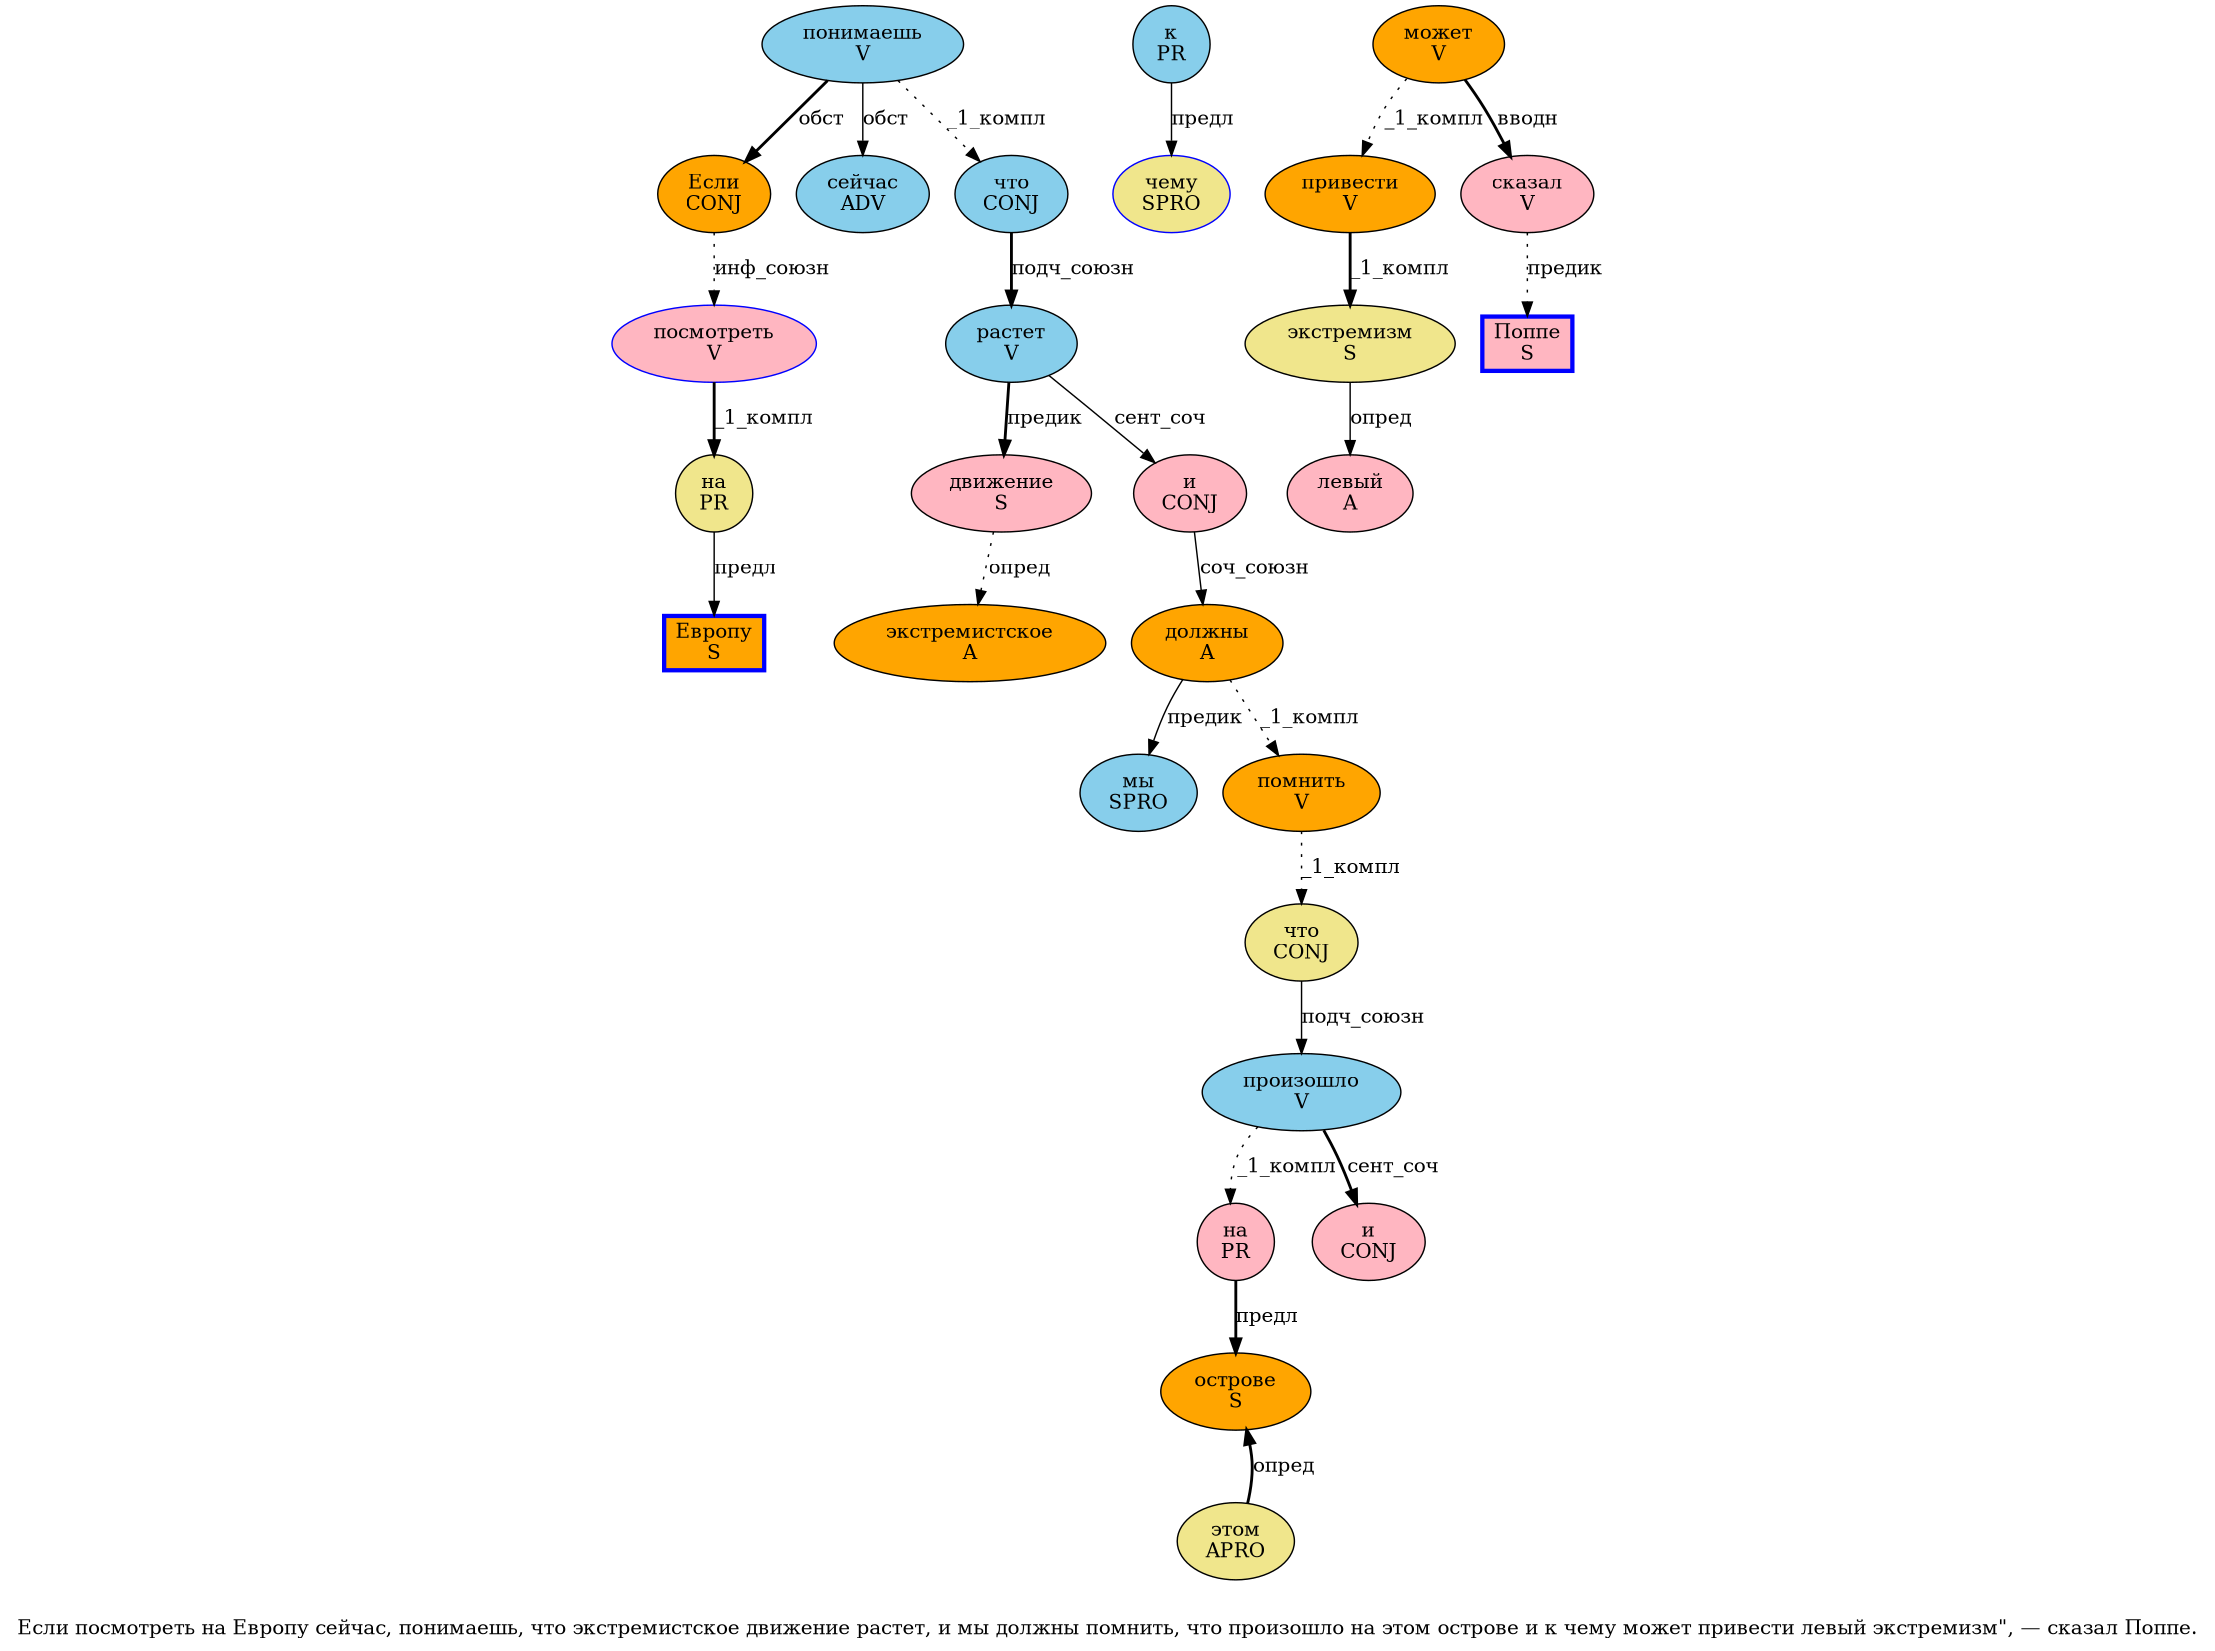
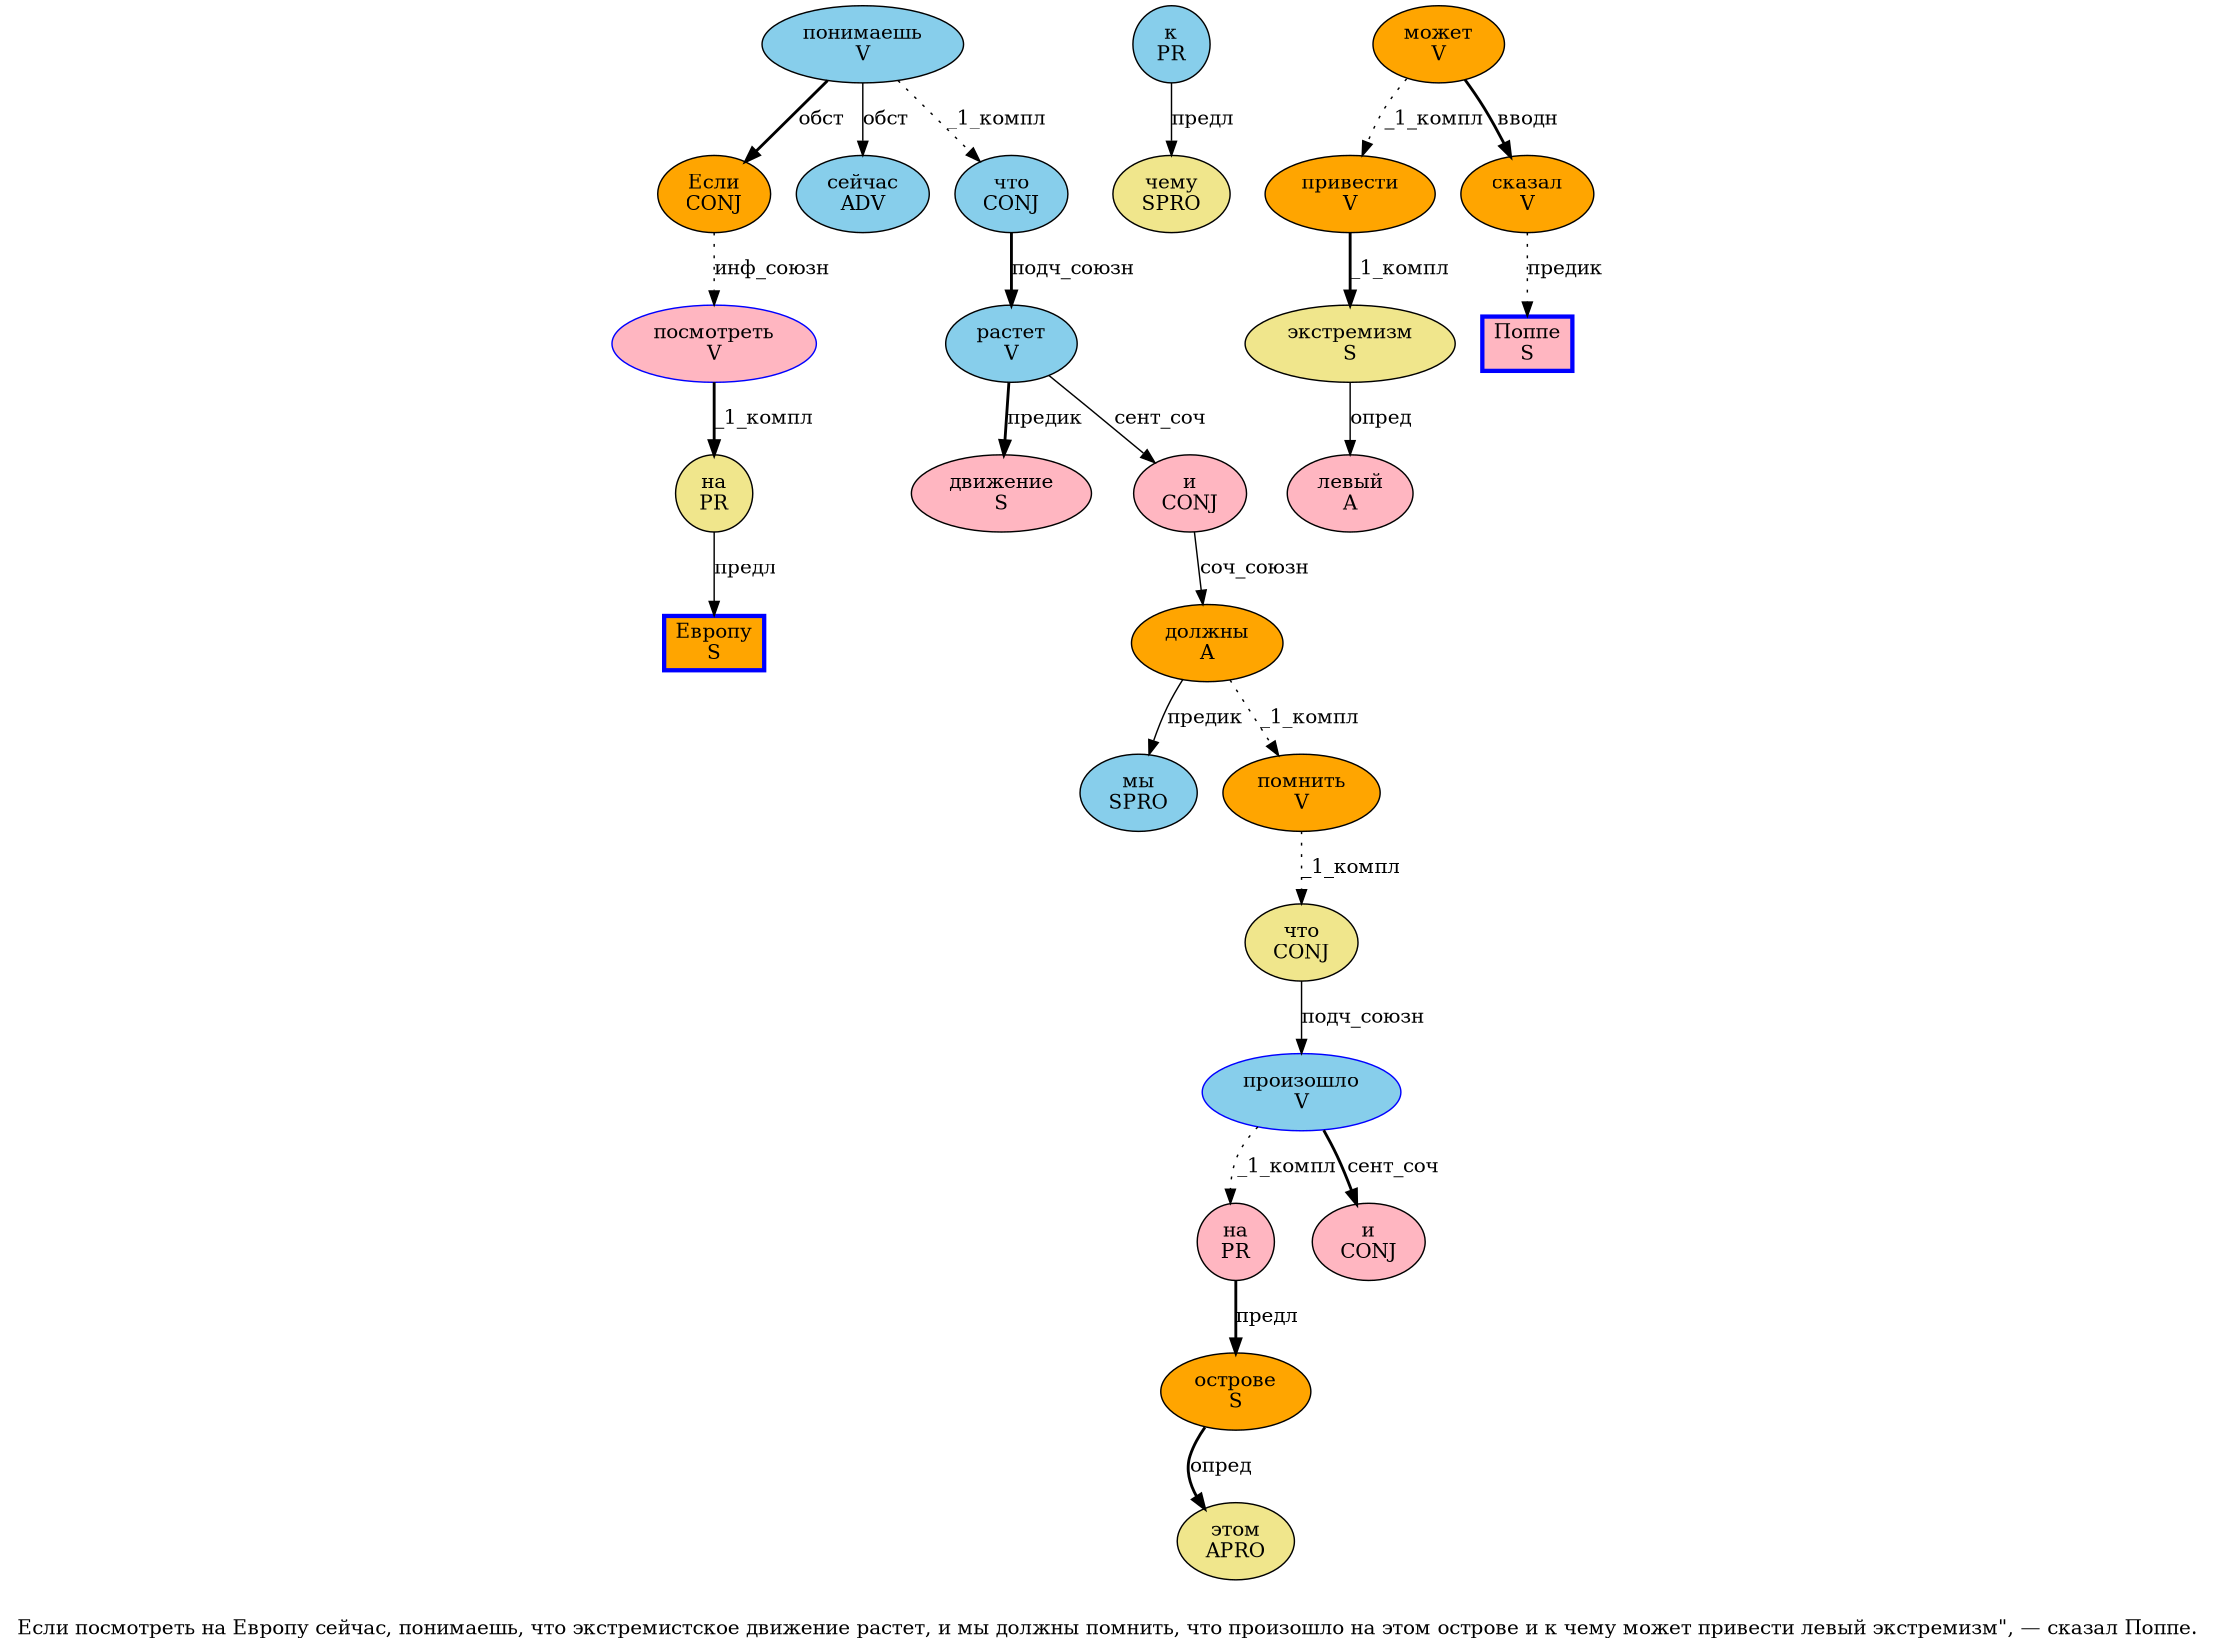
node "чему SPRO": color blue -> black
node "сказал V": fillcolor lightpink -> orange
node "экстремистское A": removed
node "произошло V": color black -> blue
edge "этом APRO" -> "острове S": reversed
